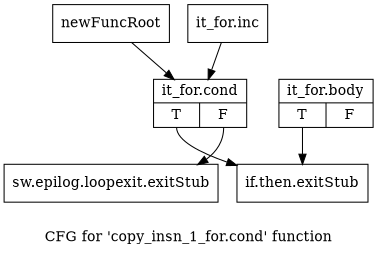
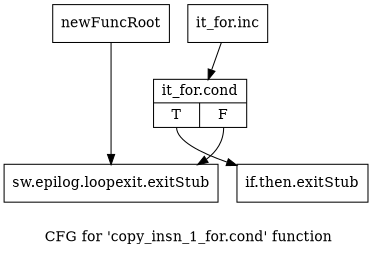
edge "newFuncRoot" -> "it_for.cond": now "newFuncRoot" -> "sw.epilog.loopexit.exitStub"
node "it_for.body": removed
